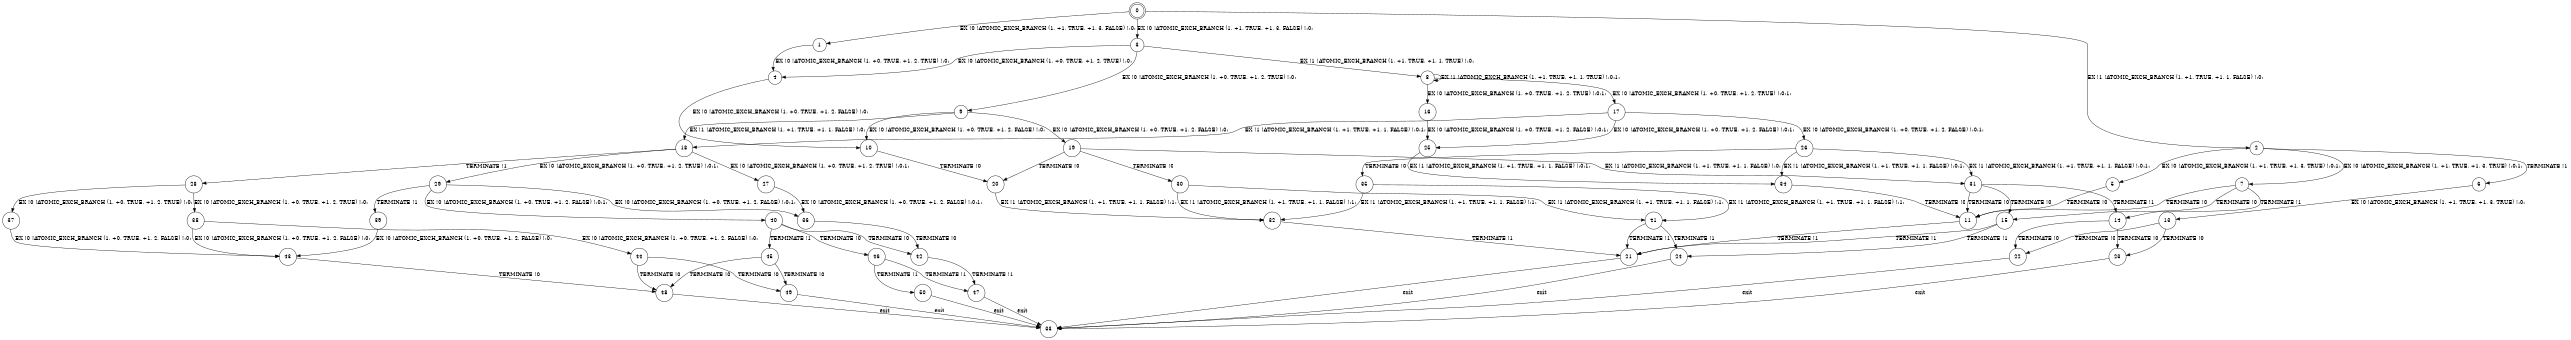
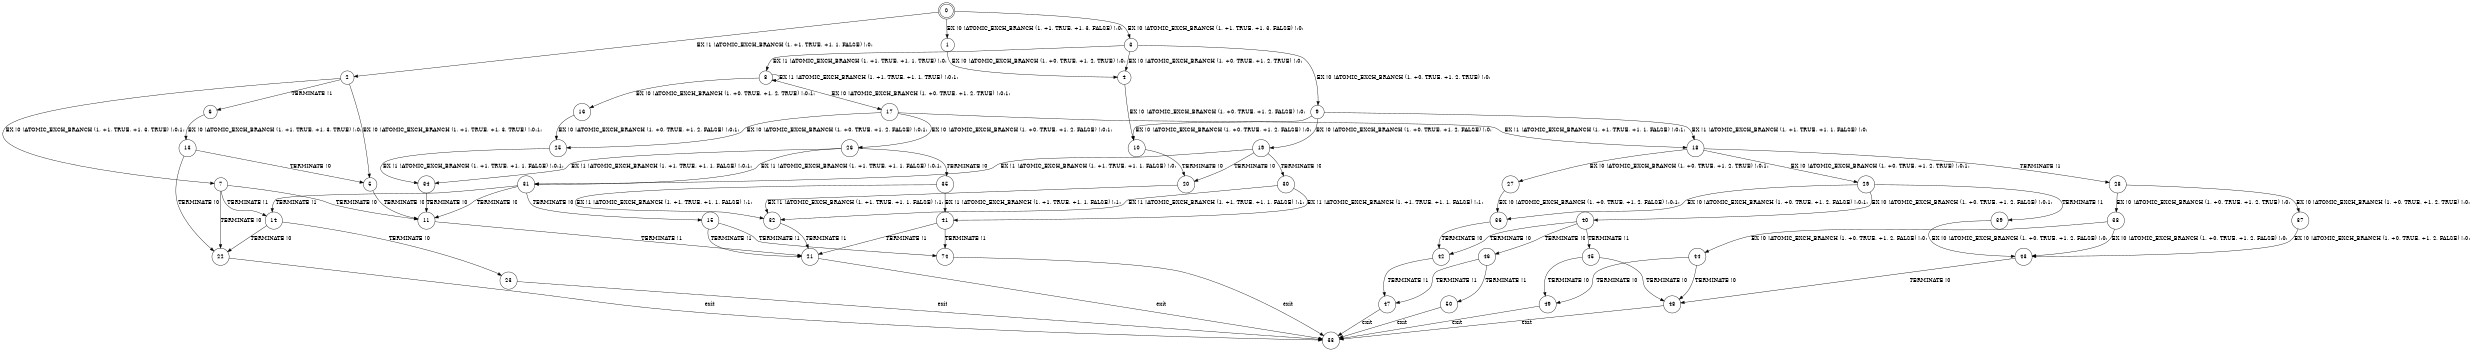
edge "7" -> "15": now "7" -> "22"
edge "13" -> "23": now "13" -> "5"
node "24": label "24" -> "74"
